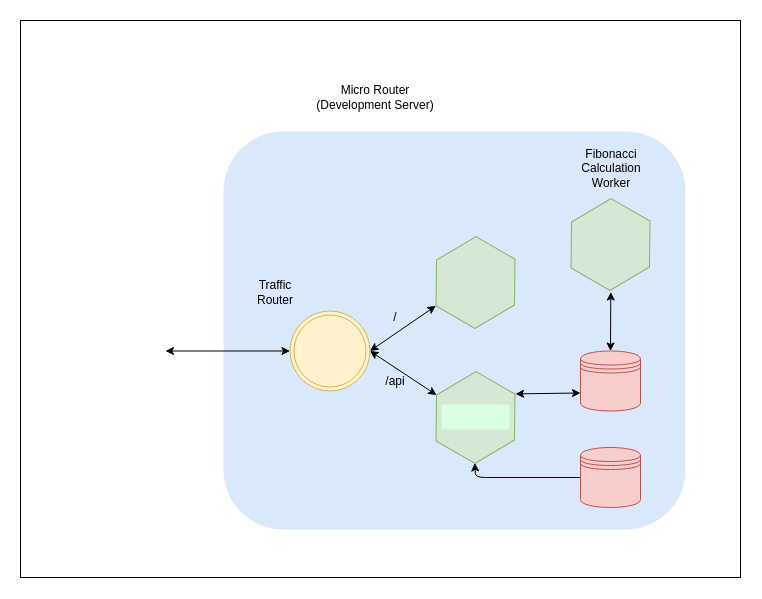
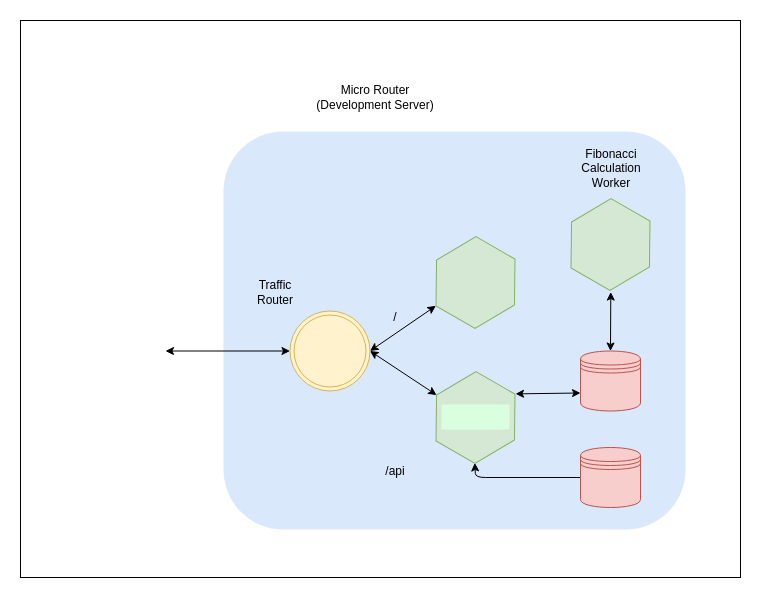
node "/api": moved (396, 381) -> (396, 471)
